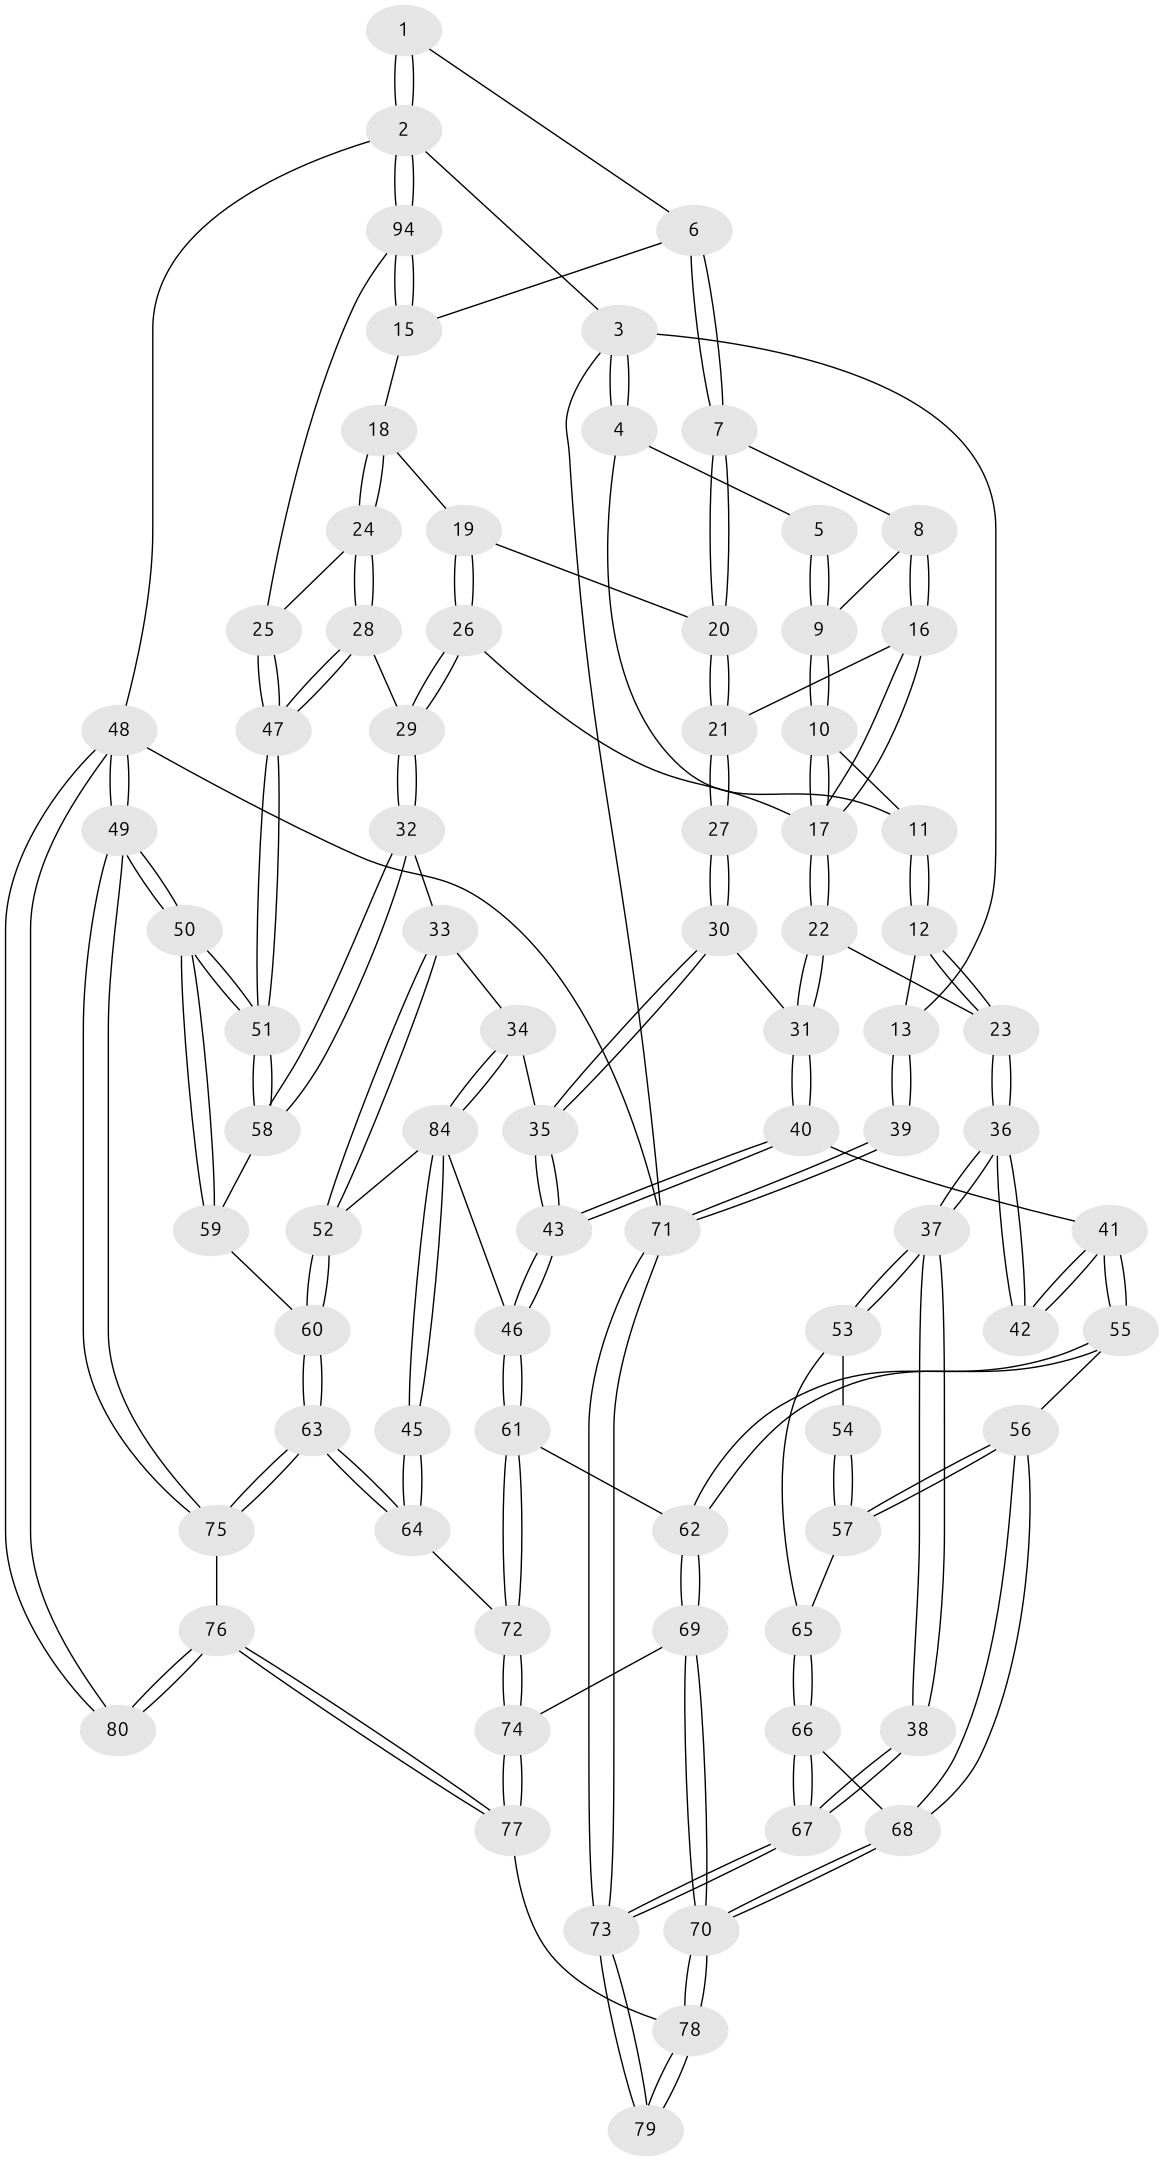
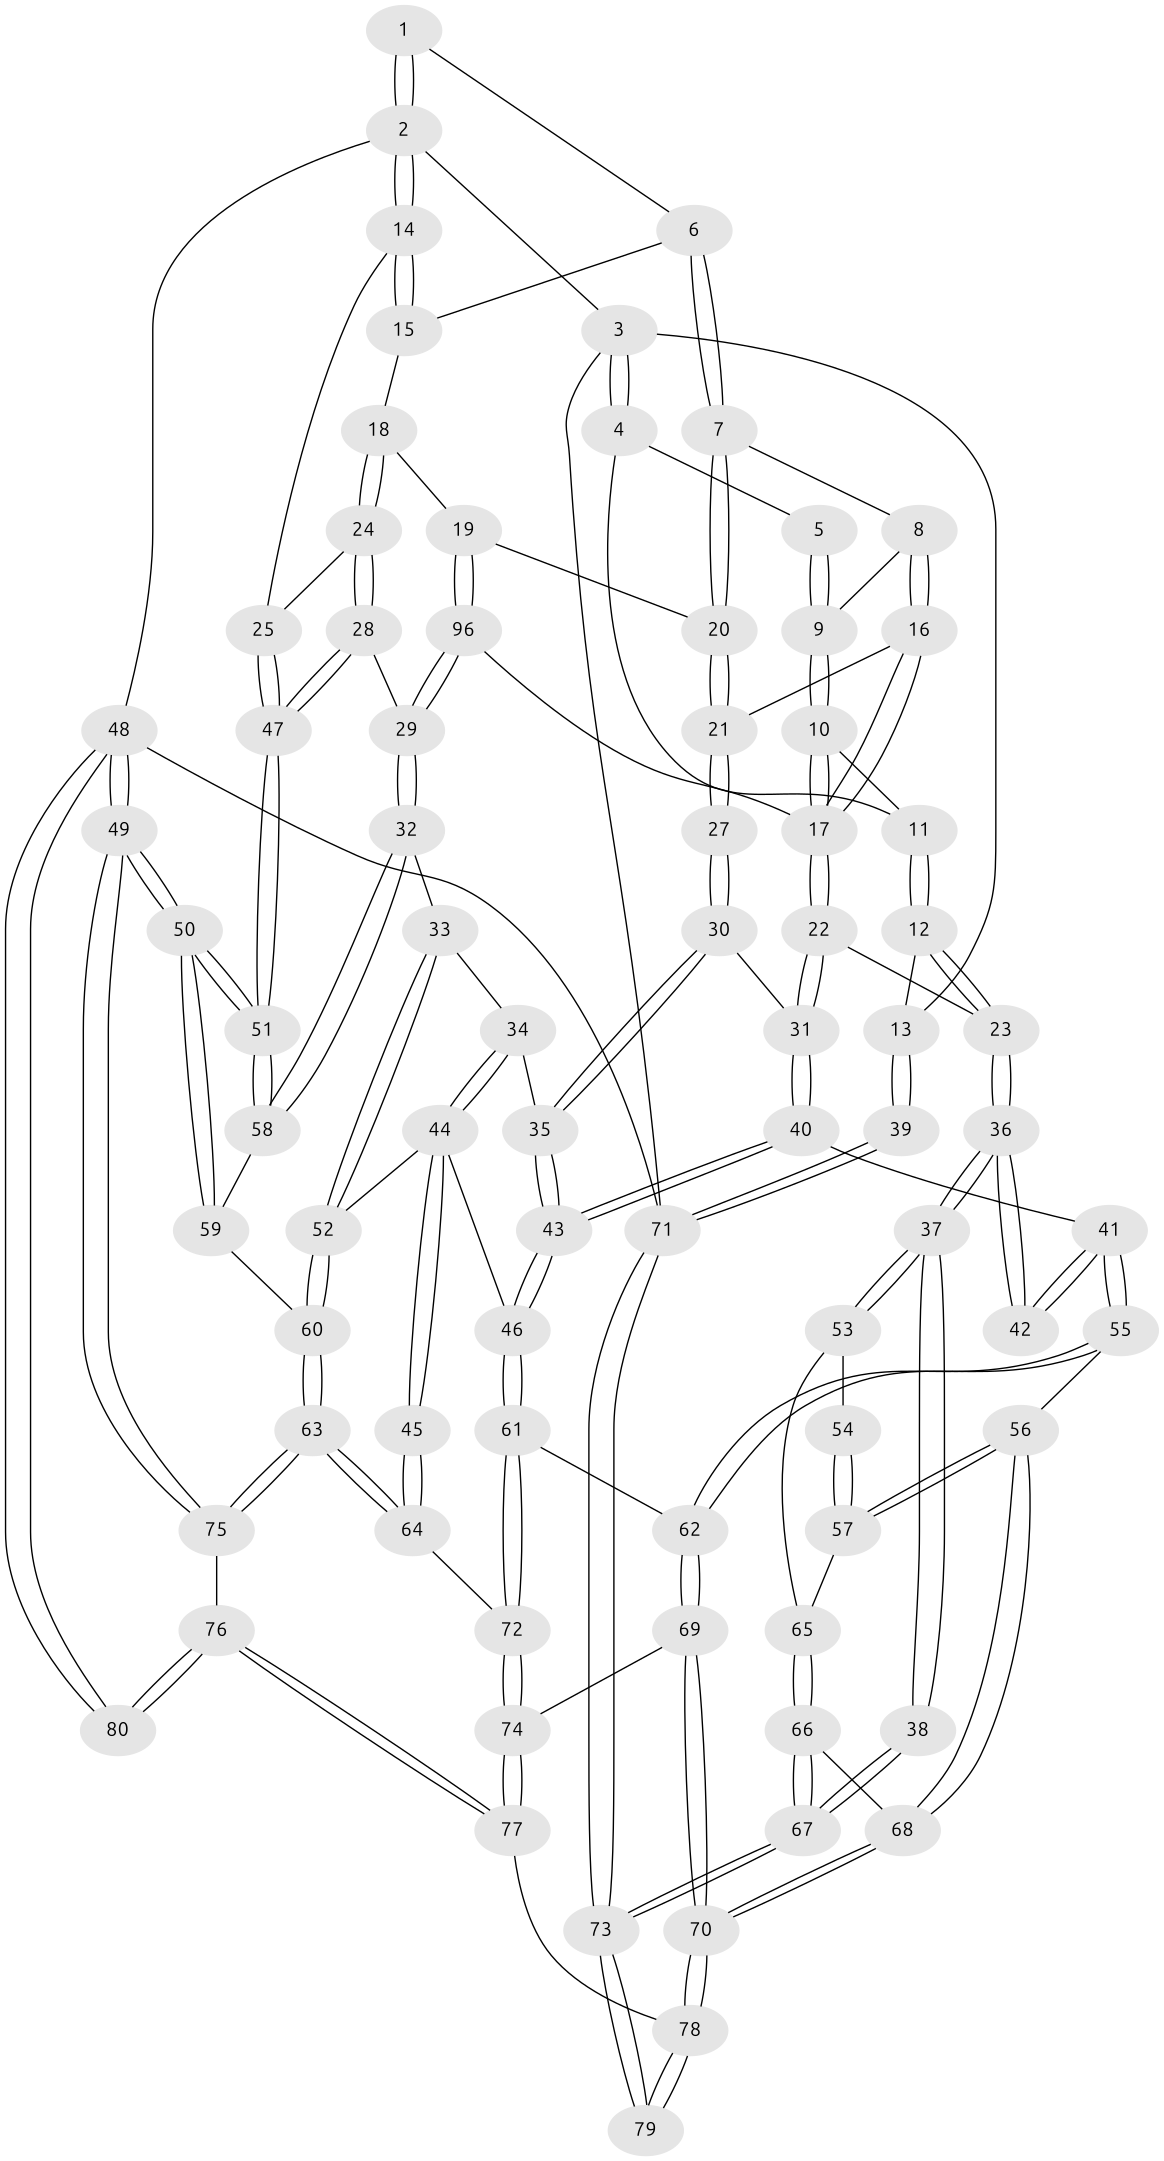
node "94": label "94" -> "14"
node "26": label "26" -> "96"
node "84": label "84" -> "44"
